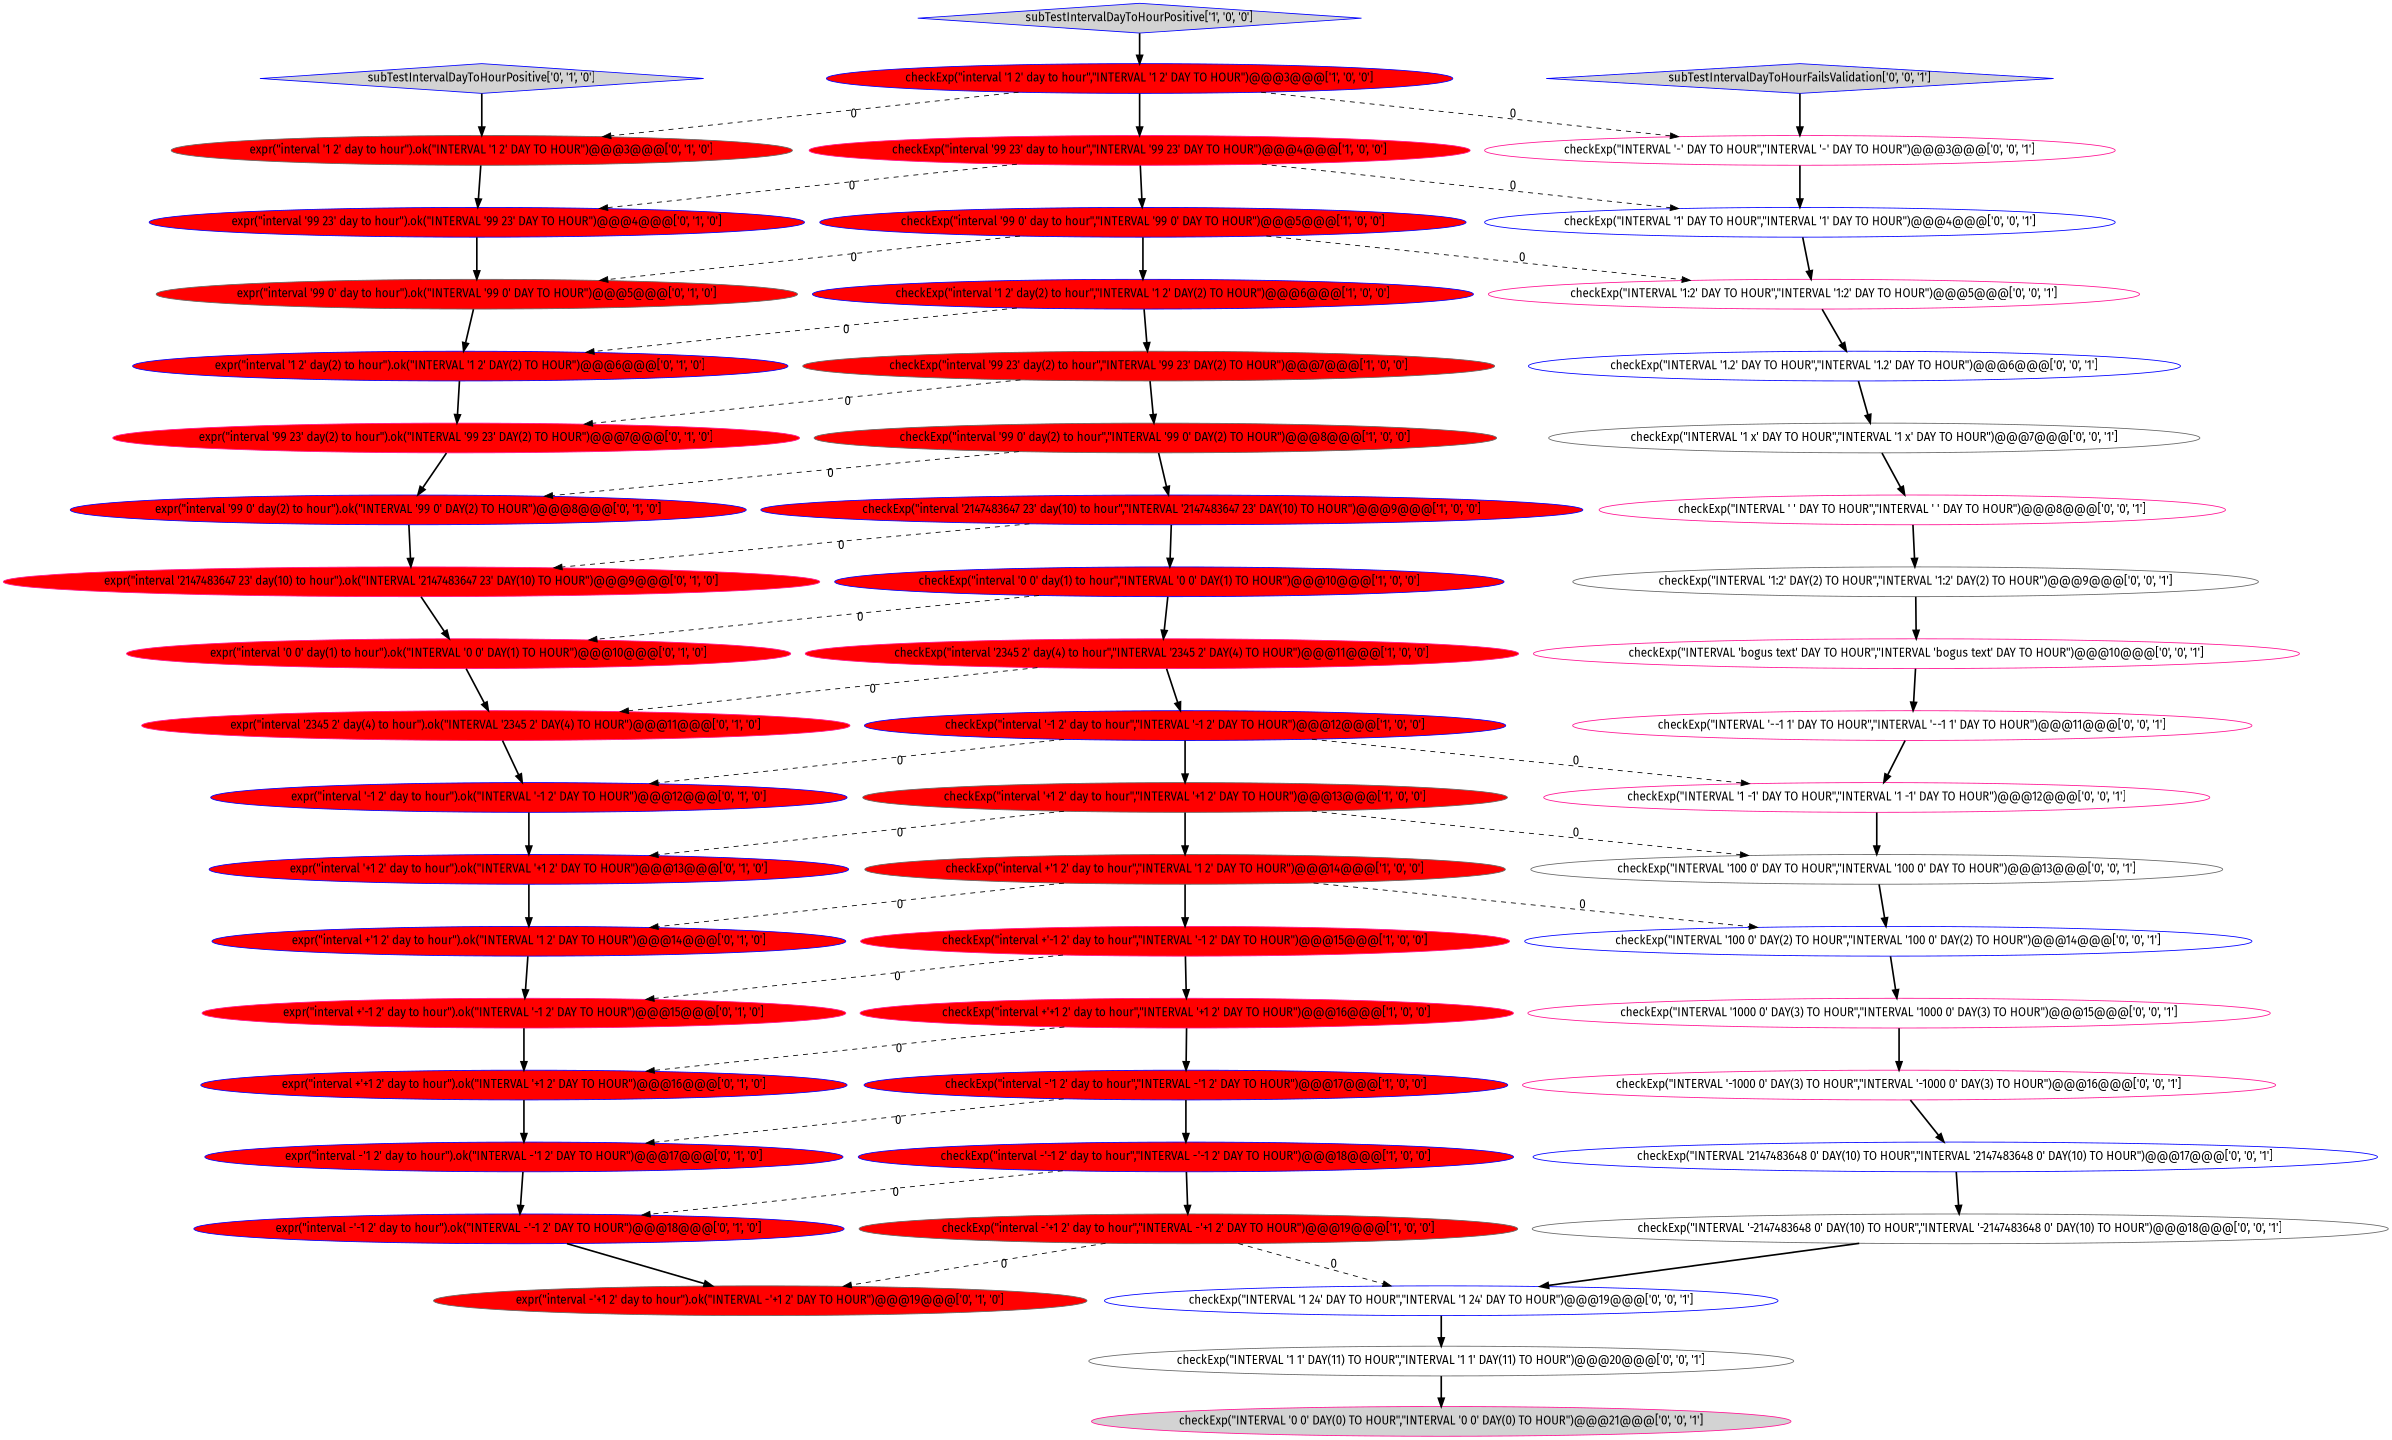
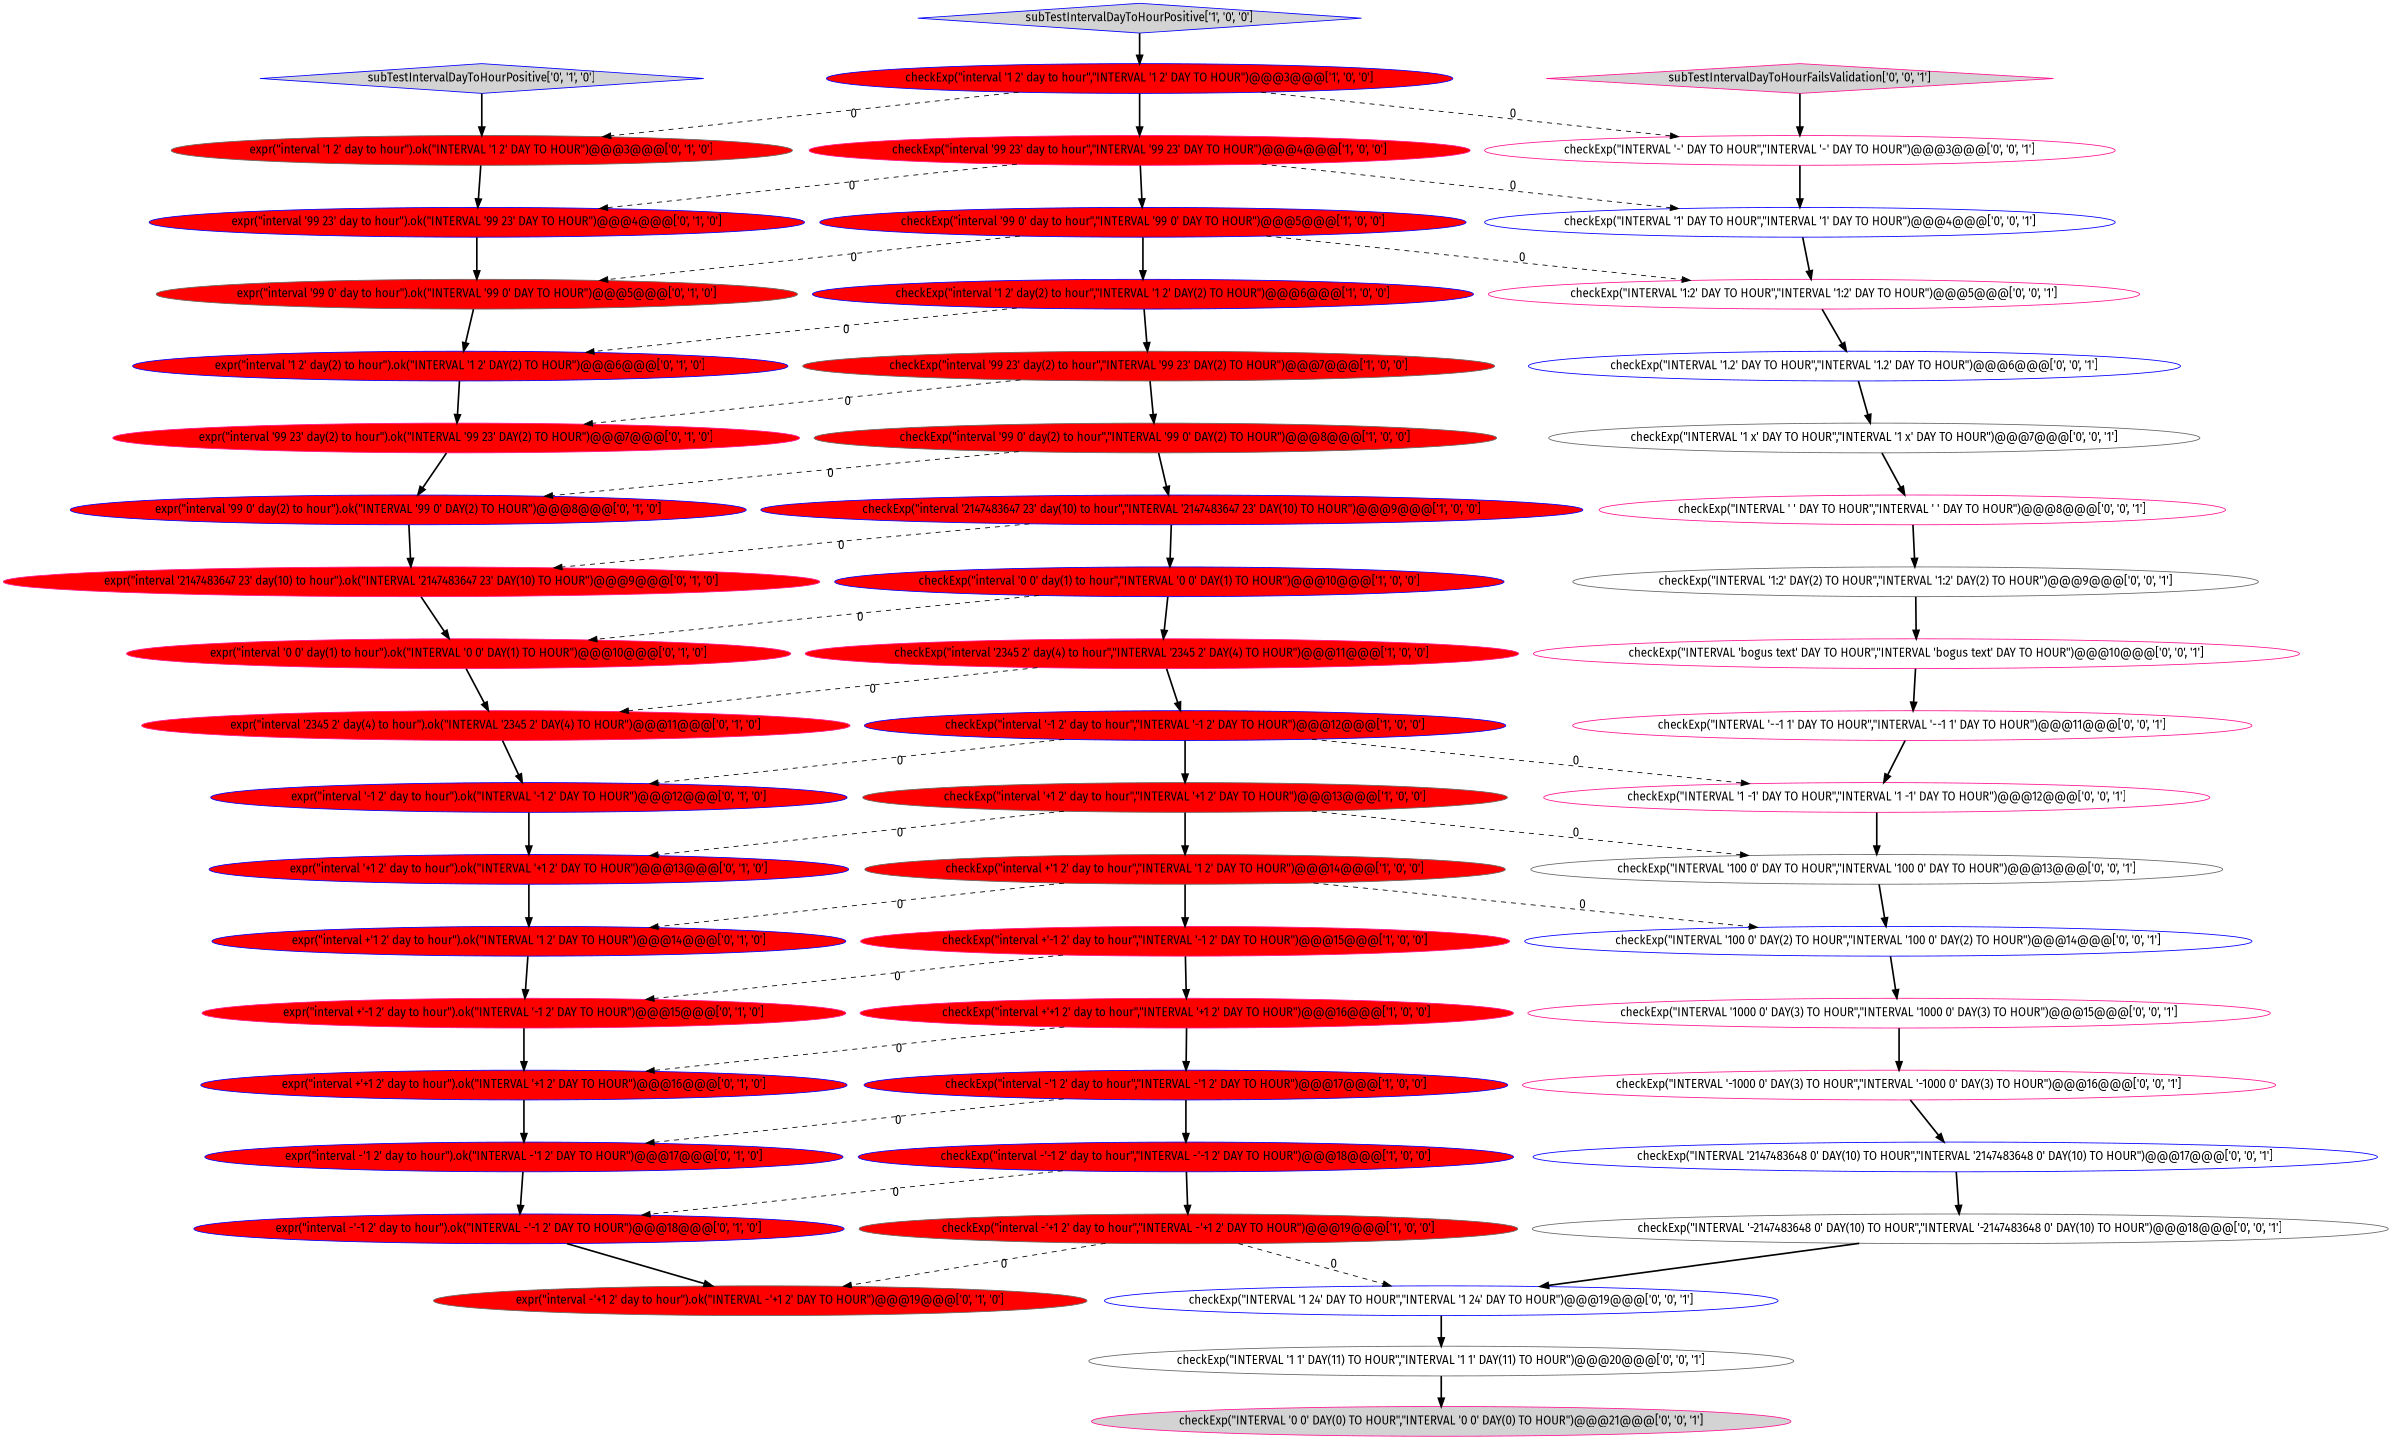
node "subTestIntervalDayToHourFailsValidation['0', '0', '1']": color blue -> deeppink
